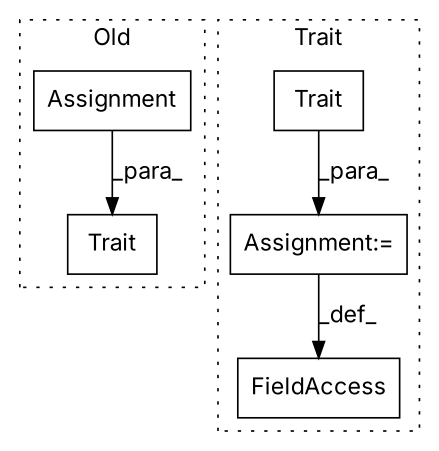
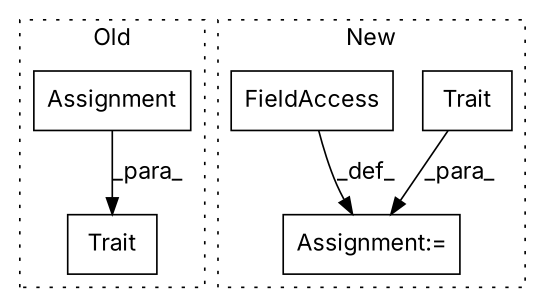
cluster "Trait": label "Trait" -> "New"
edge "Assignment:=" -> "FieldAccess": reversed
